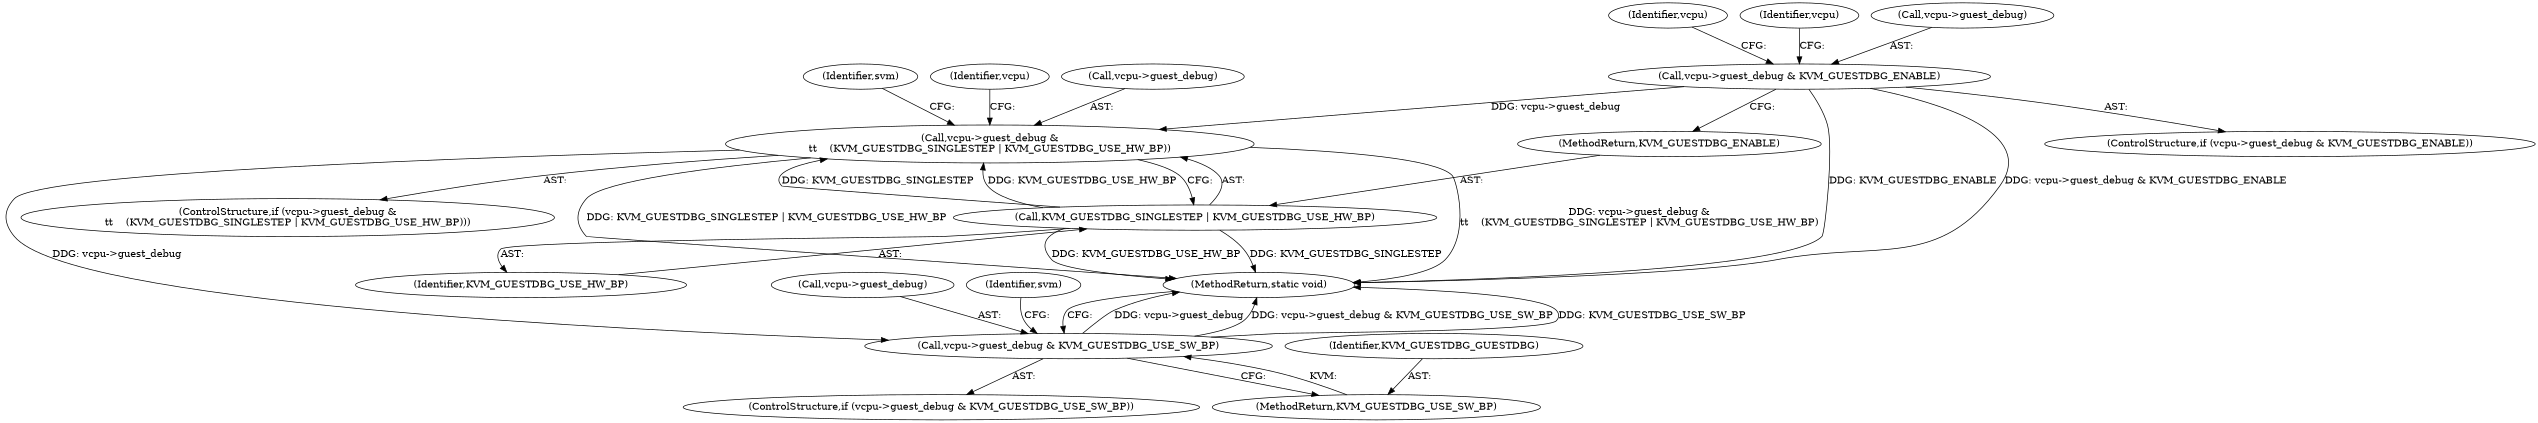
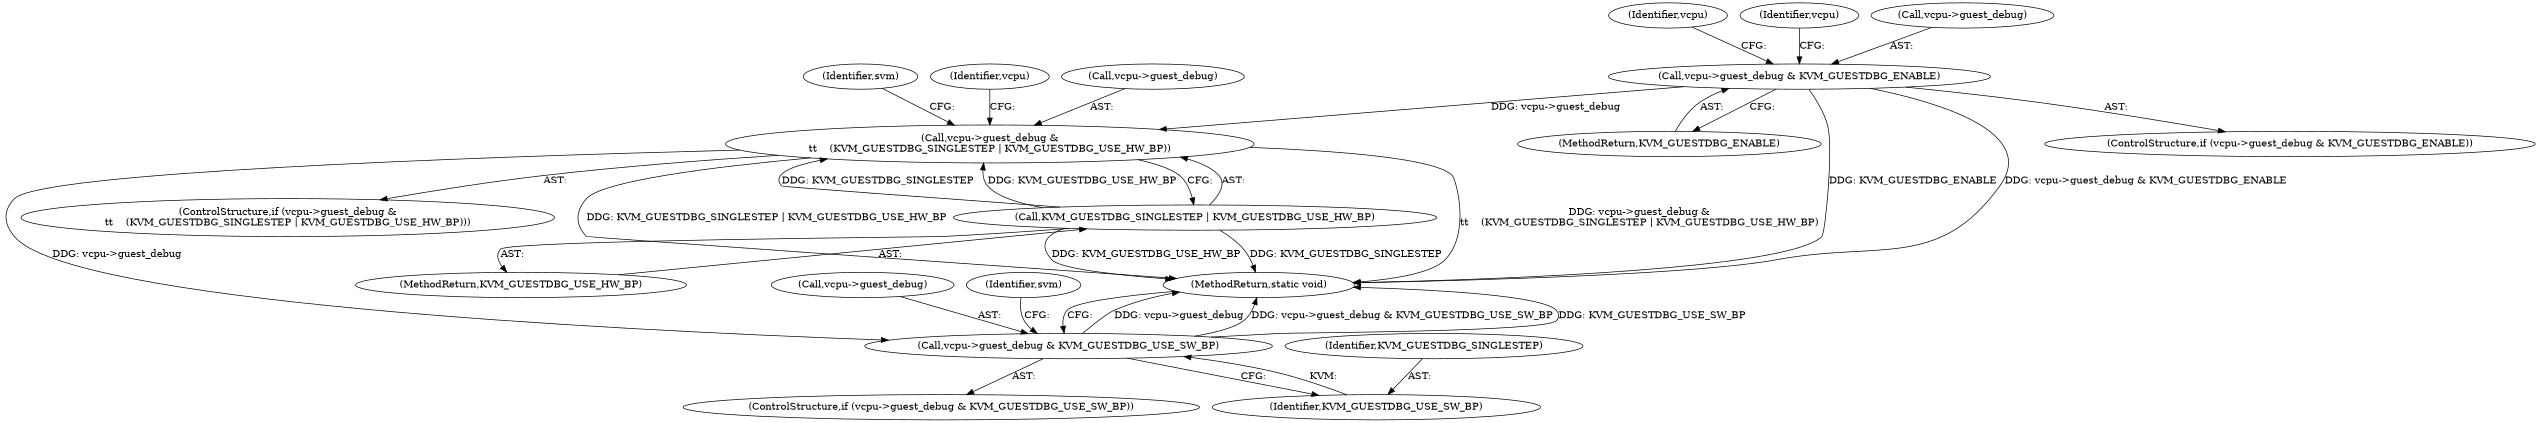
edge "(MethodReturn,KVM_GUESTDBG_ENABLE)" -> "(Call,KVM_GUESTDBG_SINGLESTEP | KVM_GUESTDBG_USE_HW_BP)": now "(MethodReturn,KVM_GUESTDBG_ENABLE)" -> "(Call,vcpu->guest_debug & KVM_GUESTDBG_ENABLE)"
node "(Identifier,KVM_GUESTDBG_USE_HW_BP)": label "(Identifier,KVM_GUESTDBG_USE_HW_BP)" -> "(MethodReturn,KVM_GUESTDBG_USE_HW_BP)"
node "(Identifier,KVM_GUESTDBG_GUESTDBG)": label "(Identifier,KVM_GUESTDBG_GUESTDBG)" -> "(Identifier,KVM_GUESTDBG_SINGLESTEP)"
node "(MethodReturn,KVM_GUESTDBG_USE_SW_BP)": label "(MethodReturn,KVM_GUESTDBG_USE_SW_BP)" -> "(Identifier,KVM_GUESTDBG_USE_SW_BP)"
